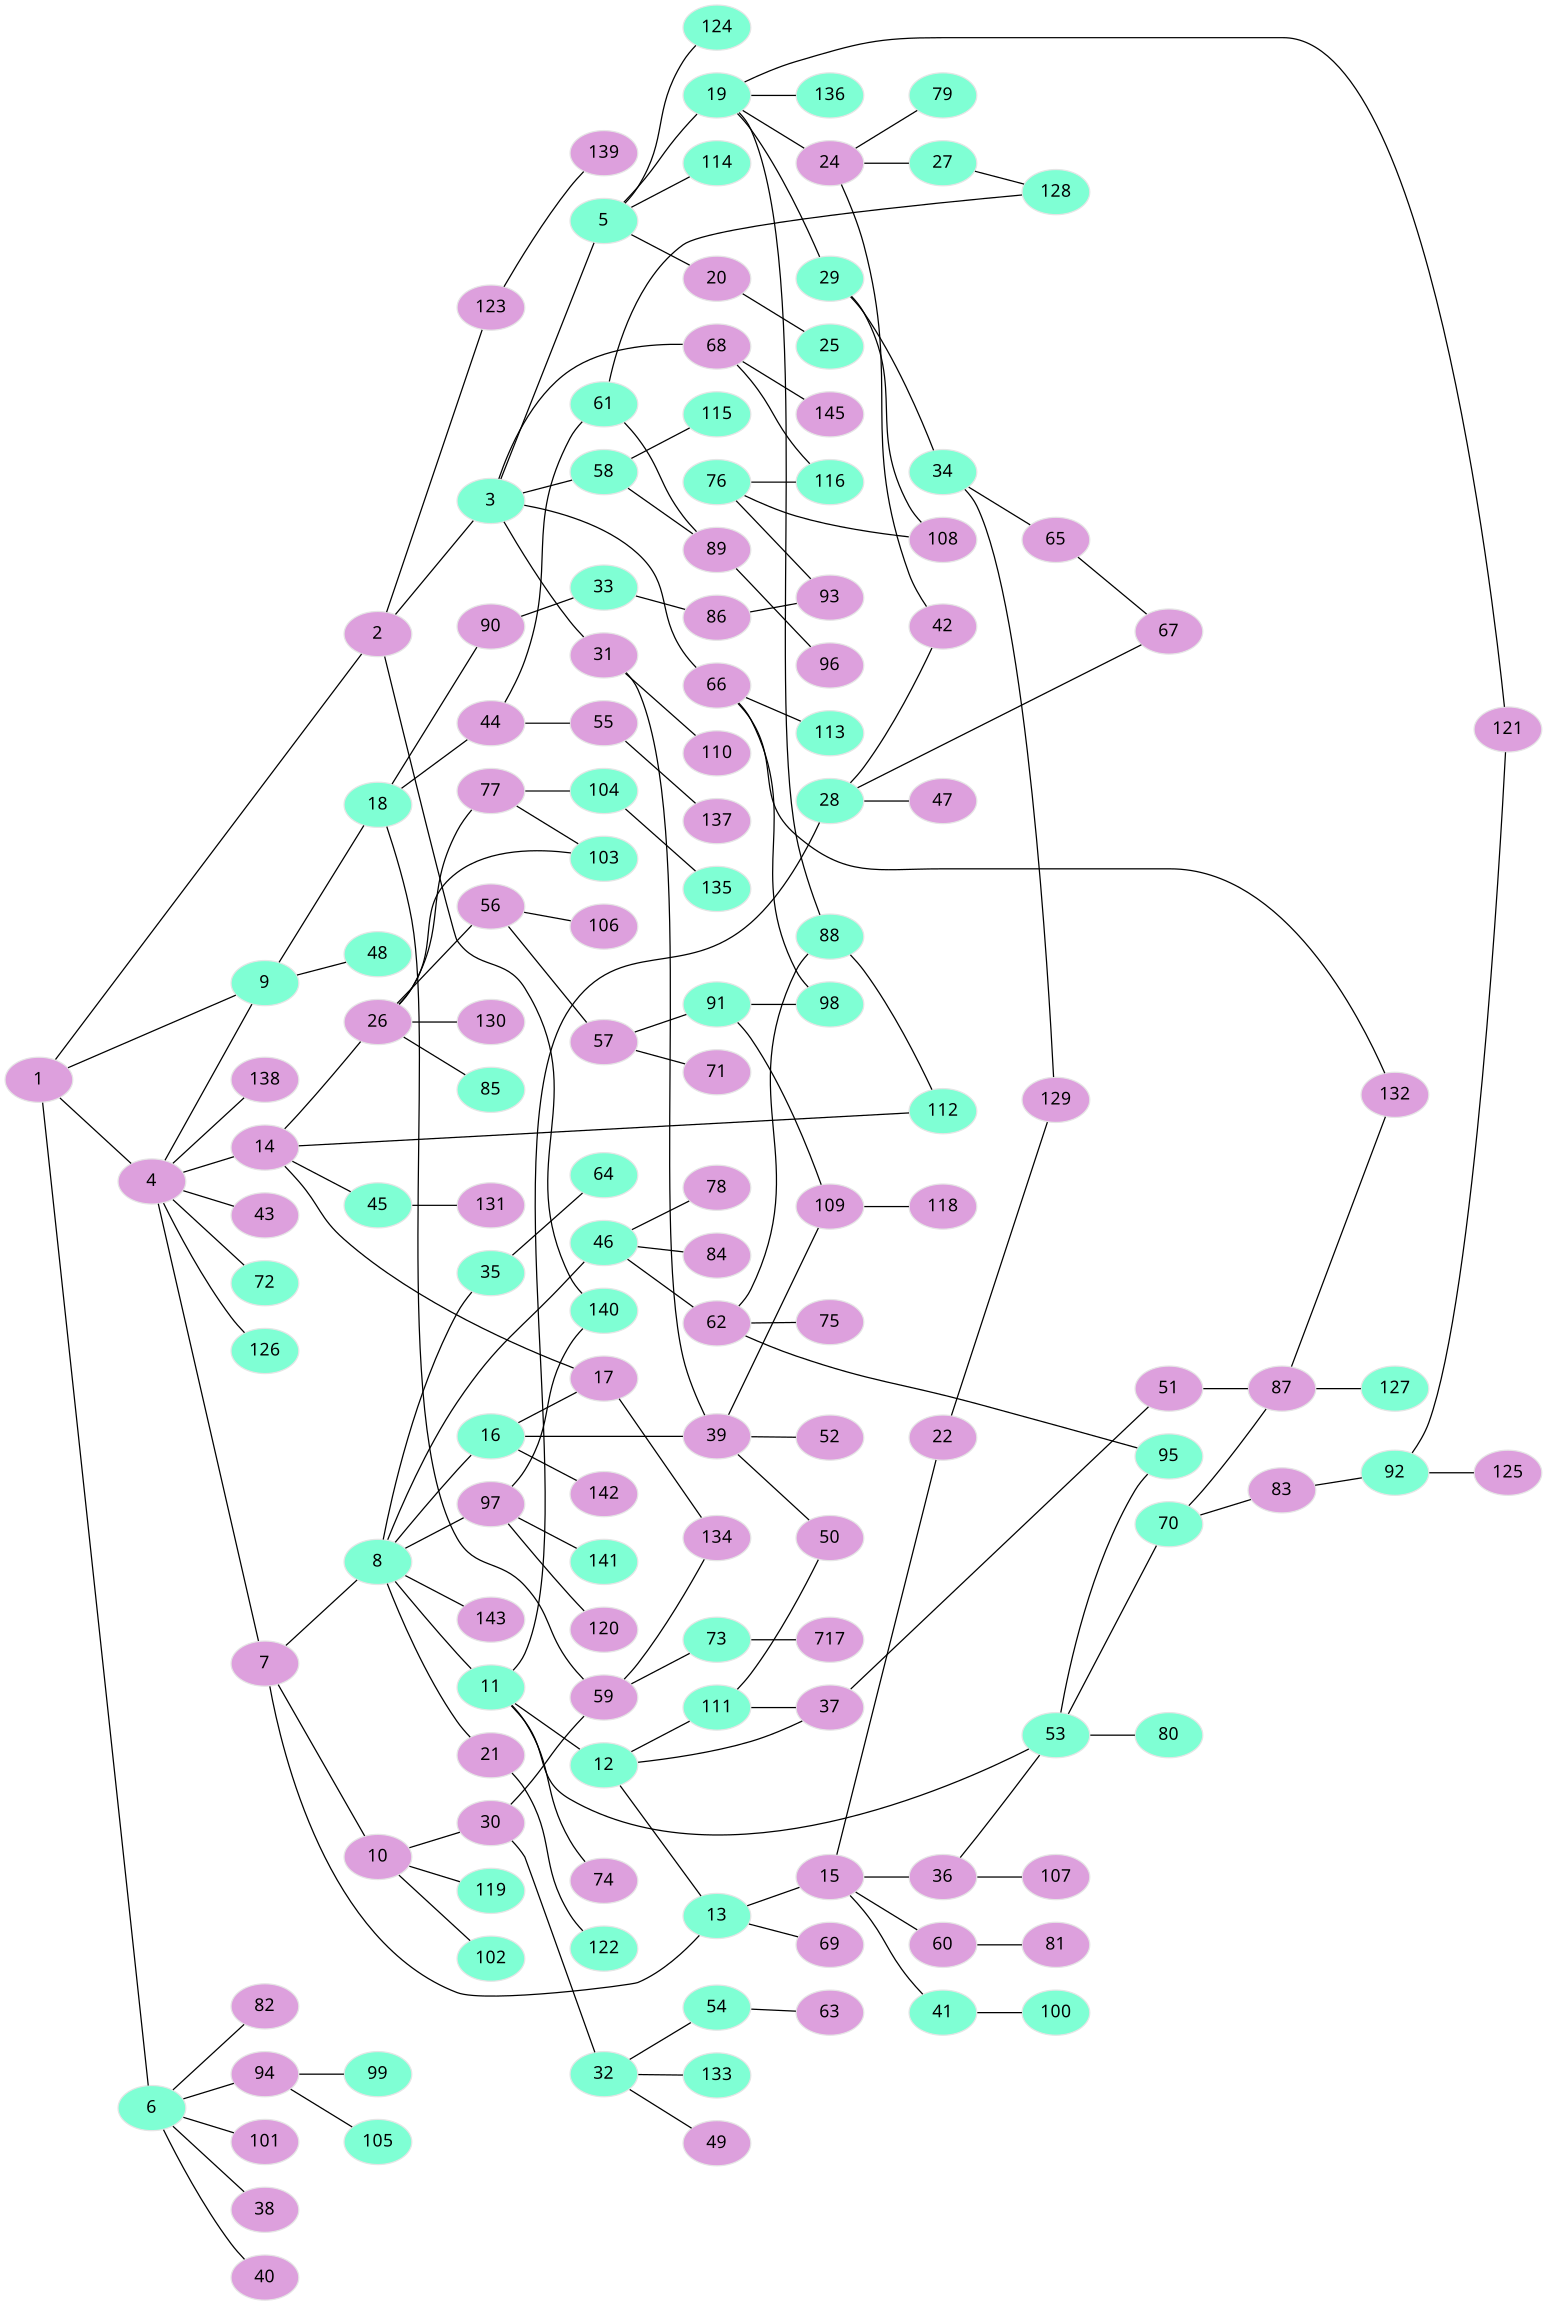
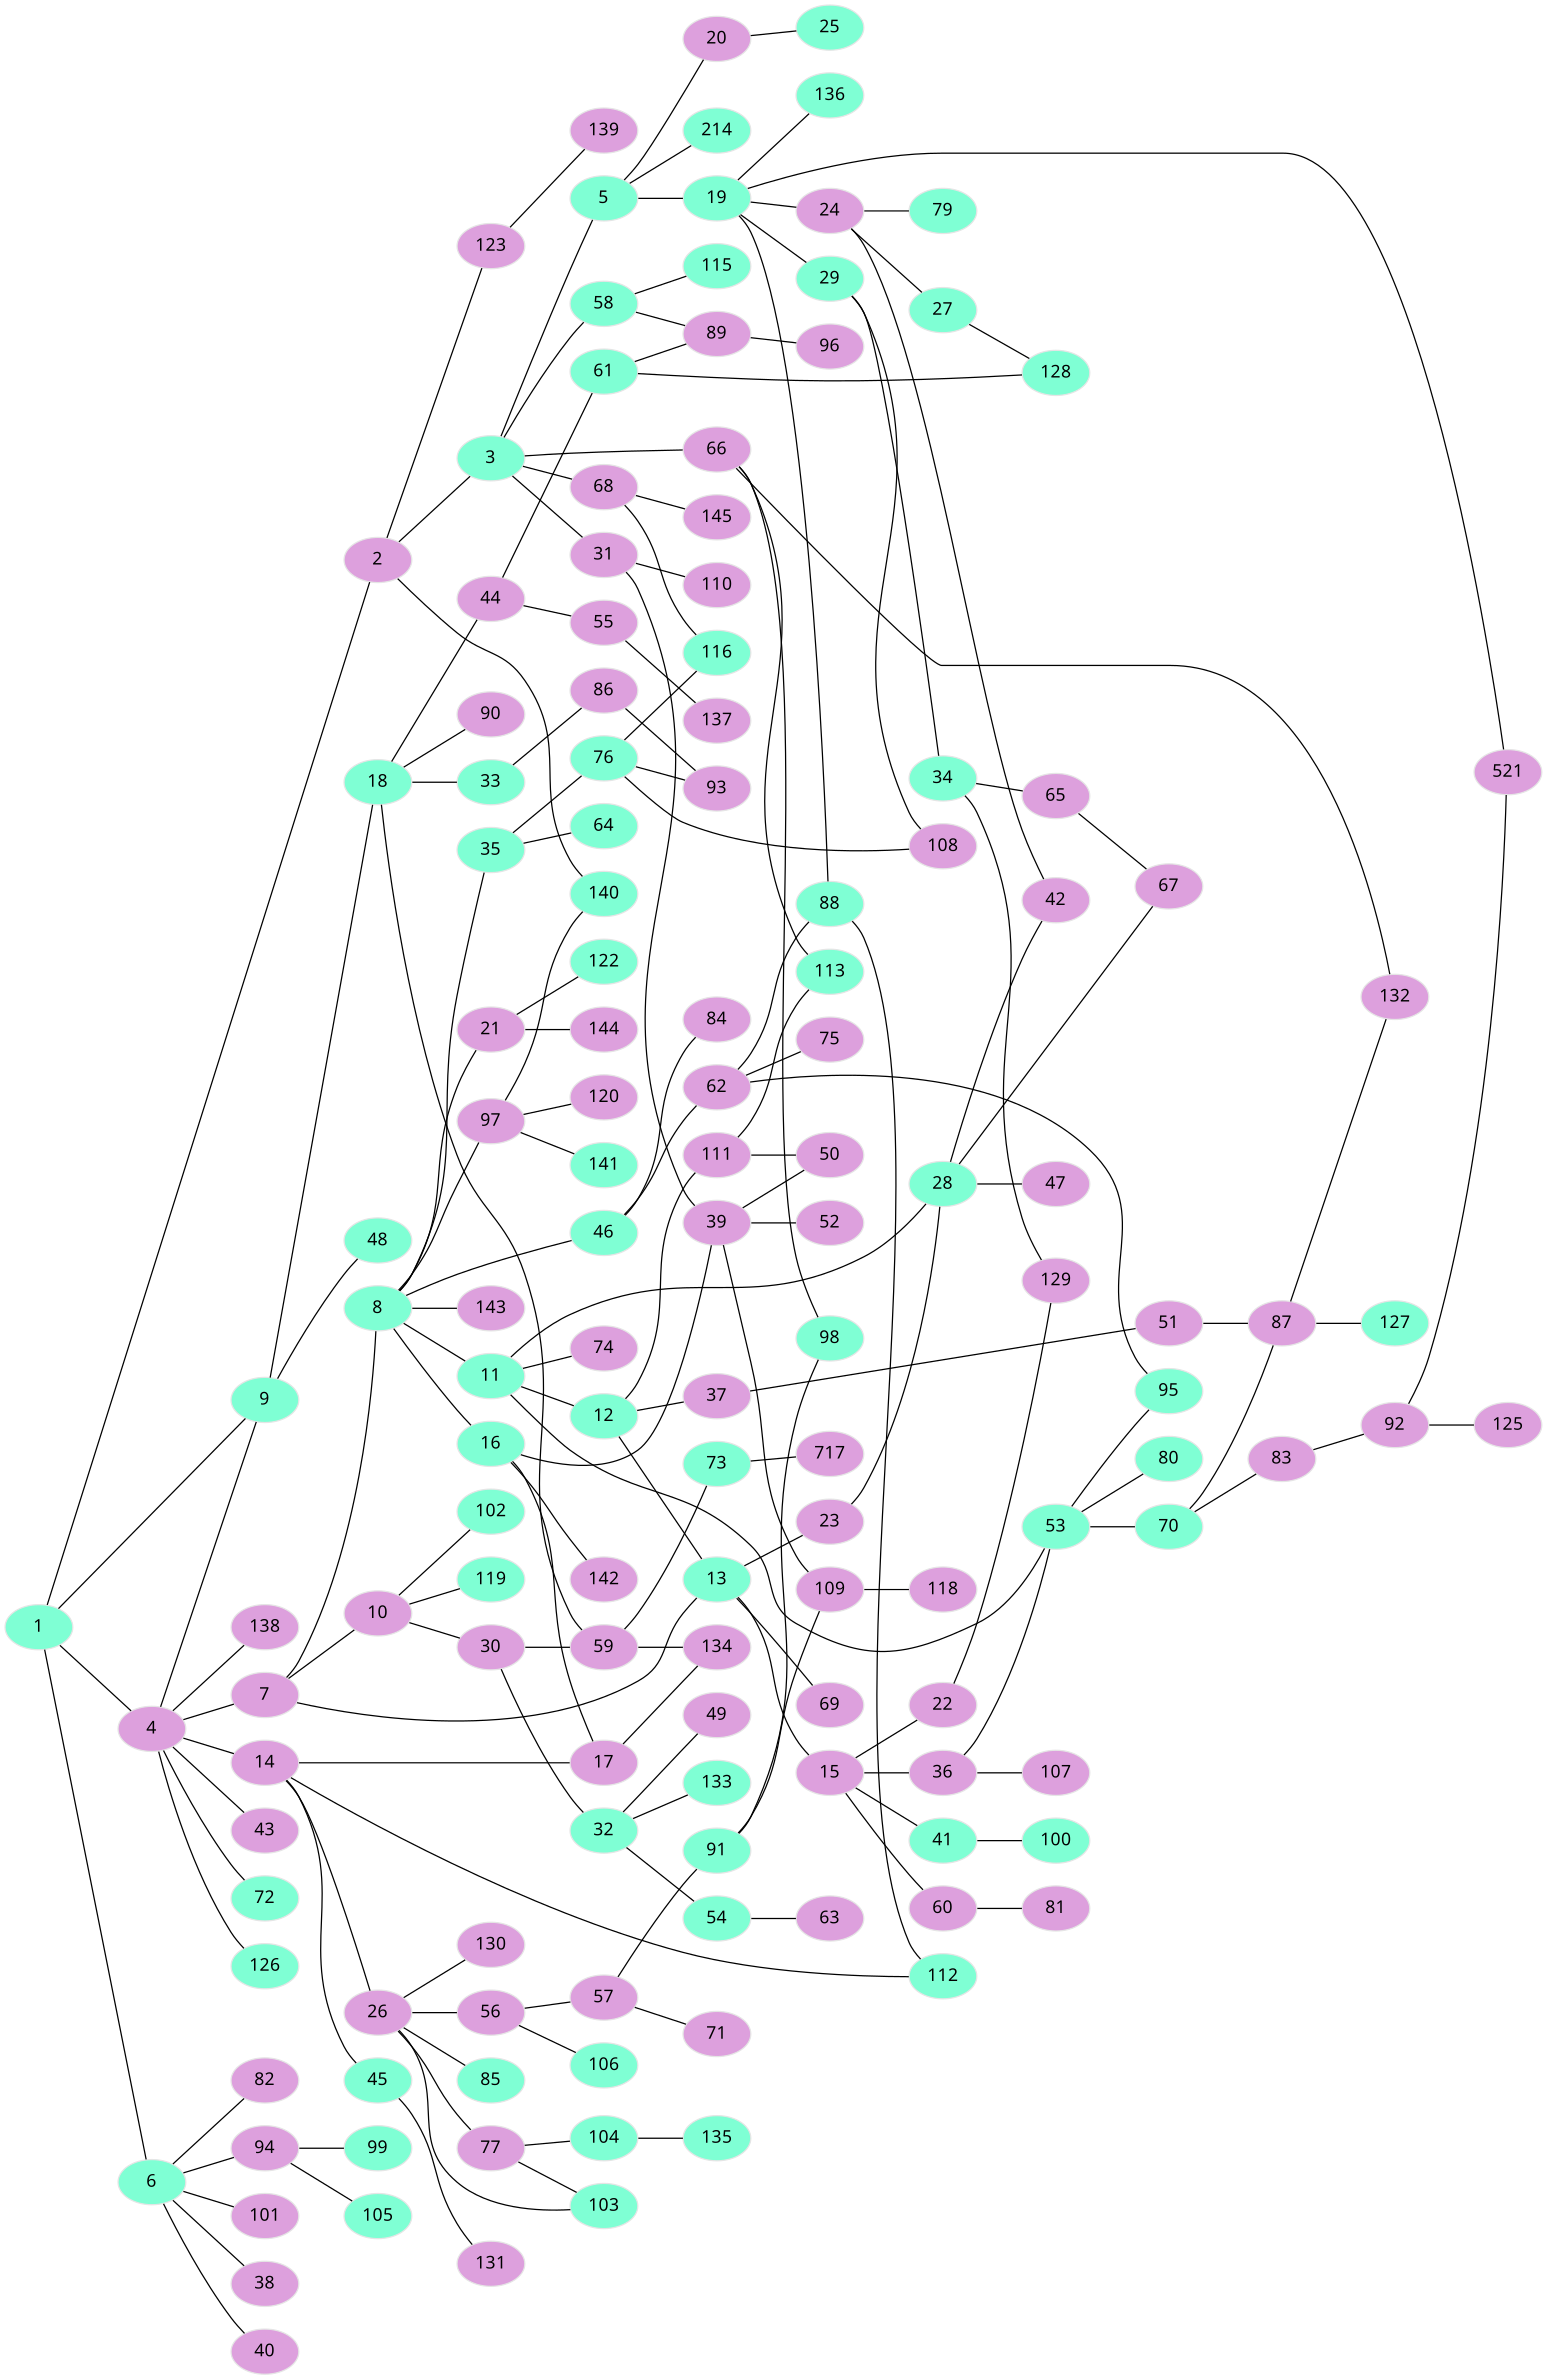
node "124": removed
node "114": label "114" -> "214"
edge "33" -- "90": now "33" -- "18"
node "121": label "121" -> "521"
edge "76" -- "35": added
node "106": fillcolor plum -> aquamarine
node "144": added
node "1": fillcolor plum -> aquamarine
node "78": removed
node "92": fillcolor aquamarine -> plum
node "23": added
node "111": fillcolor aquamarine -> plum
edge "111" -- "37": now "111" -- "113"
